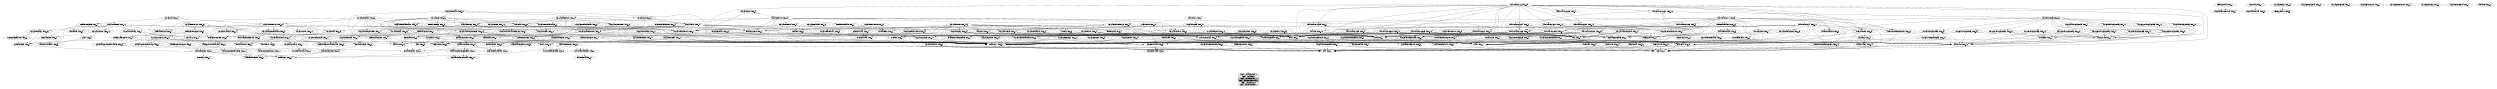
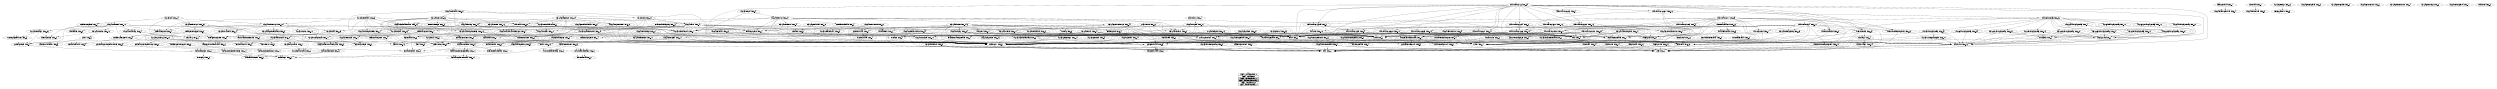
node "test_and_clear_bit (LOC=9)": added
